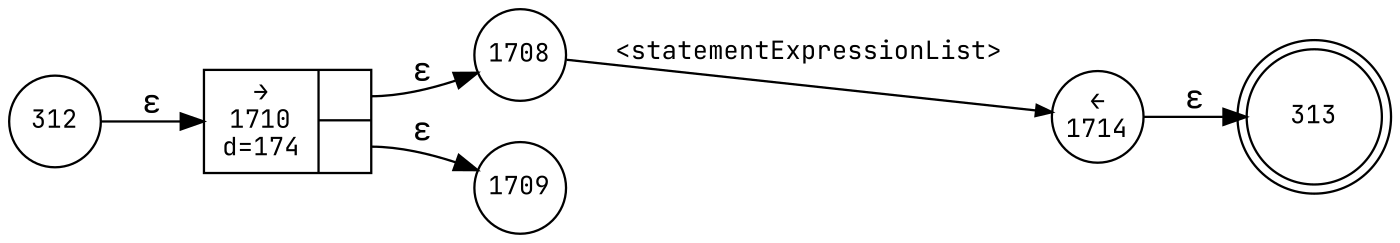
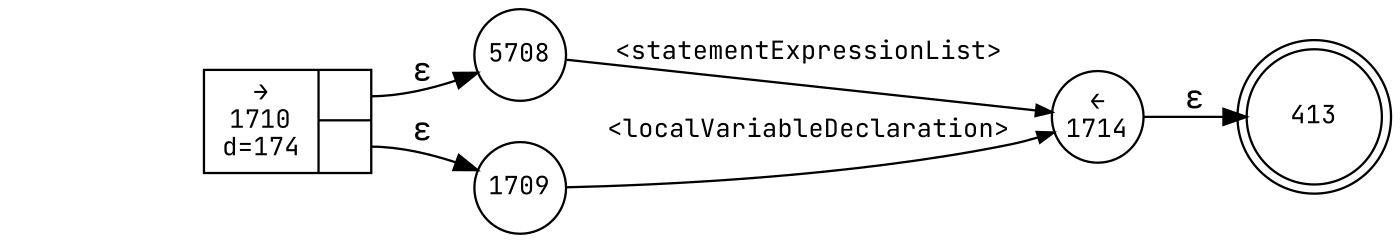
node "1708": label "1708" -> "5708"
node "313": label "313" -> "413"
node "312": removed
edge "1709" -> "← 1714": added, label "<localVariableDeclaration>"
